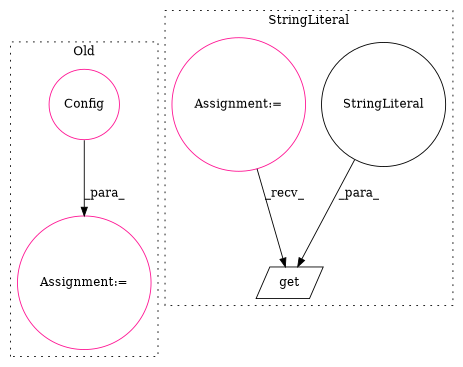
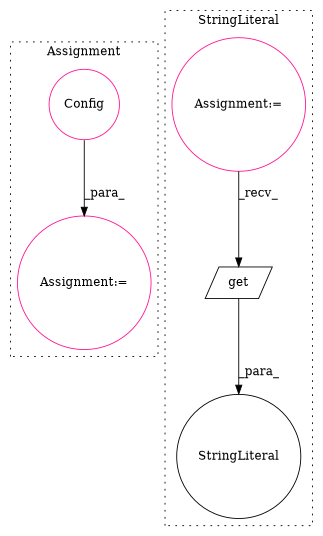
cluster "Old": label "Old" -> "Assignment"
edge "StringLiteral" -> "get": reversed
